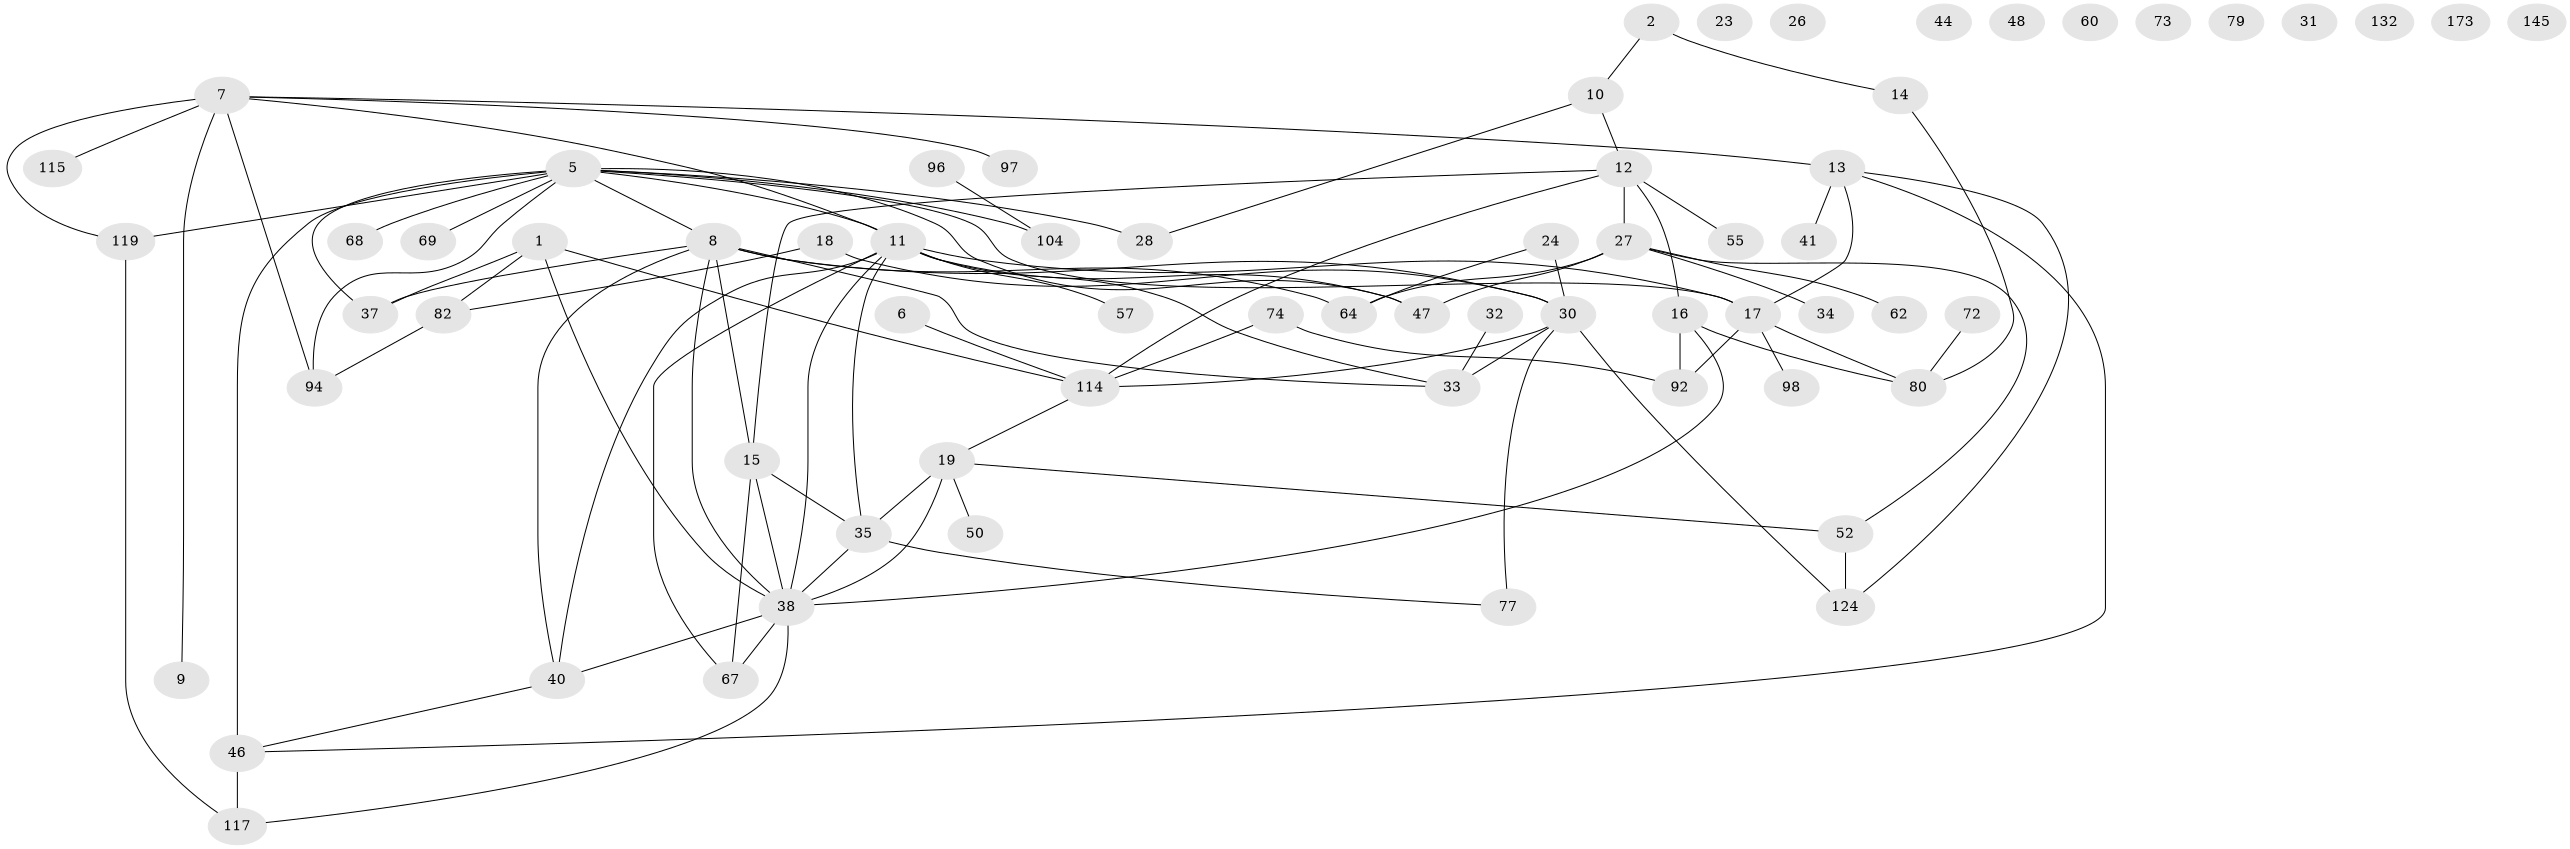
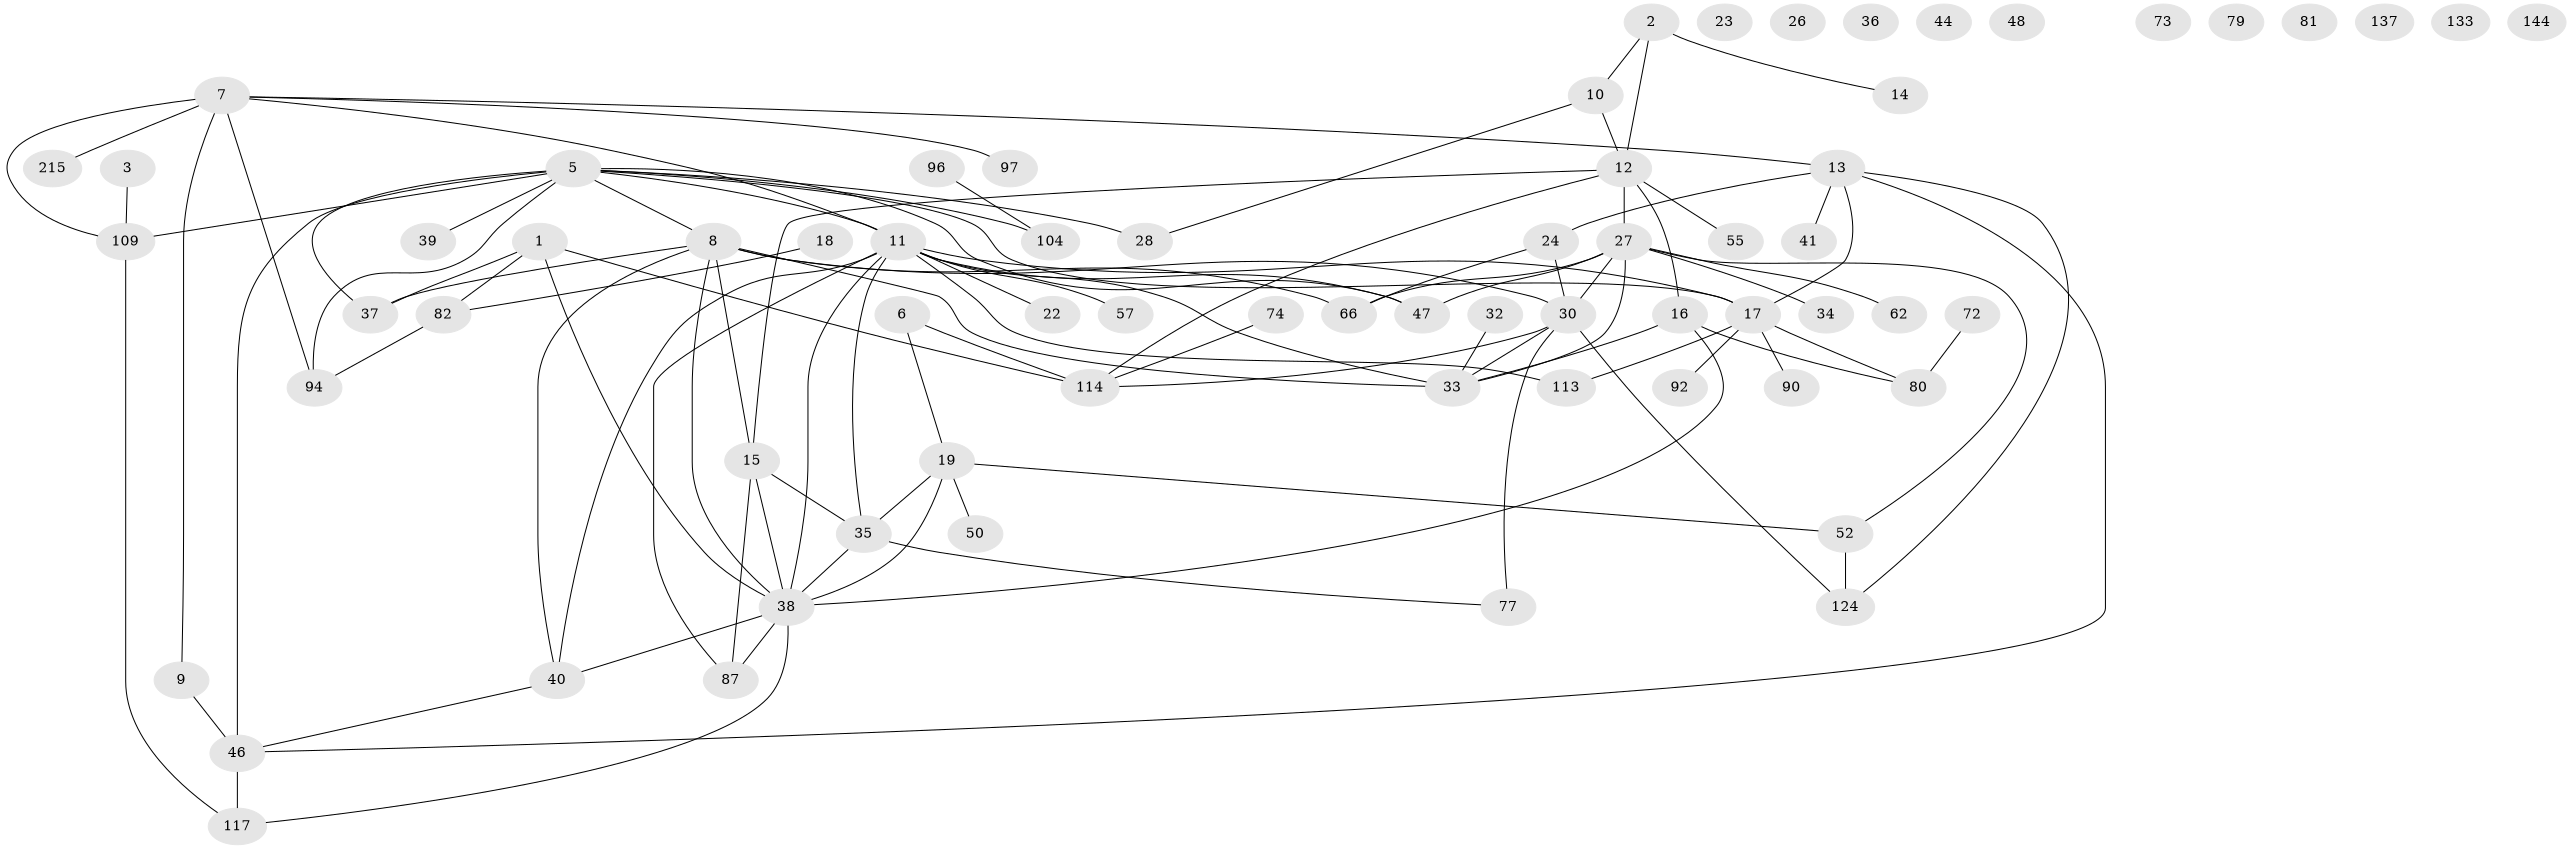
node "36": added
node "60": removed
node "31": label "31" -> "81"
node "132": label "132" -> "137"
node "173": label "173" -> "133"
node "145": label "145" -> "144"
edge "2" -- "12": added
node "115": label "115" -> "215"
node "3": added
edge "13" -- "24": added
node "119": label "119" -> "109"
node "68": removed
node "69": label "69" -> "39"
edge "14" -- "80": removed
edge "18" -- "30": now "27" -- "30"
node "22": added
node "64": label "64" -> "66"
edge "27" -- "33": added
edge "16" -- "92": now "16" -- "33"
edge "74" -- "92": removed
node "113": added
node "98": label "98" -> "90"
edge "114" -- "19": now "6" -- "19"
node "67": label "67" -> "87"
edge "9" -- "46": added
